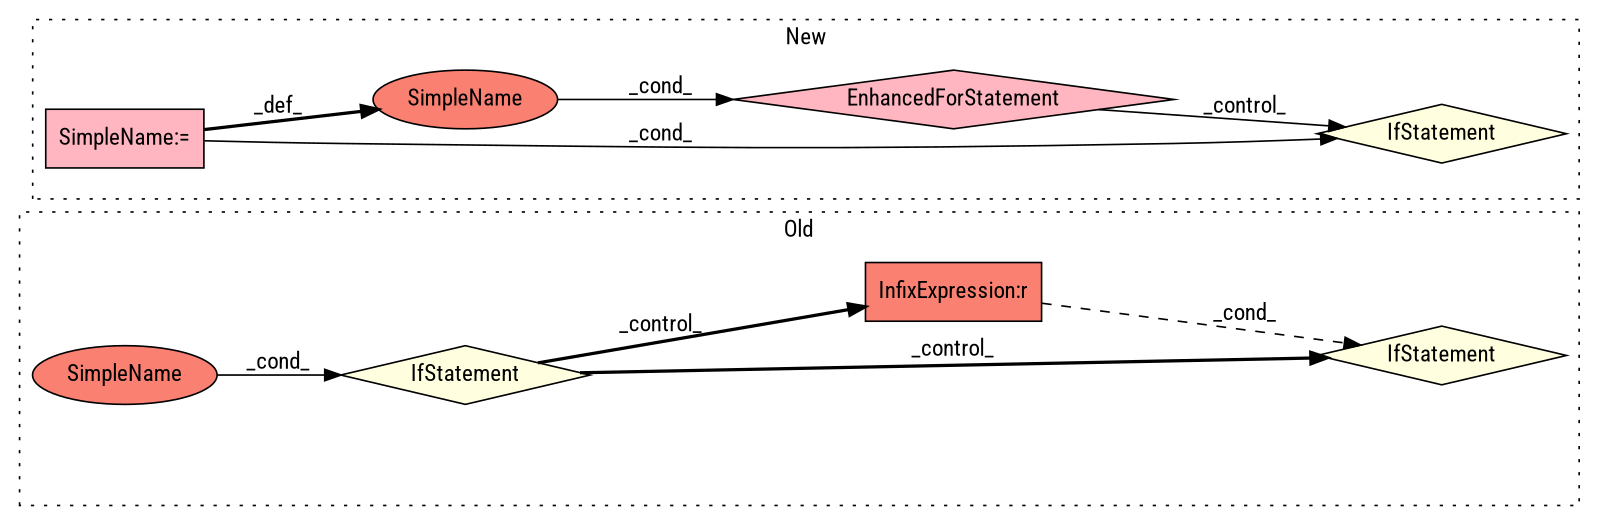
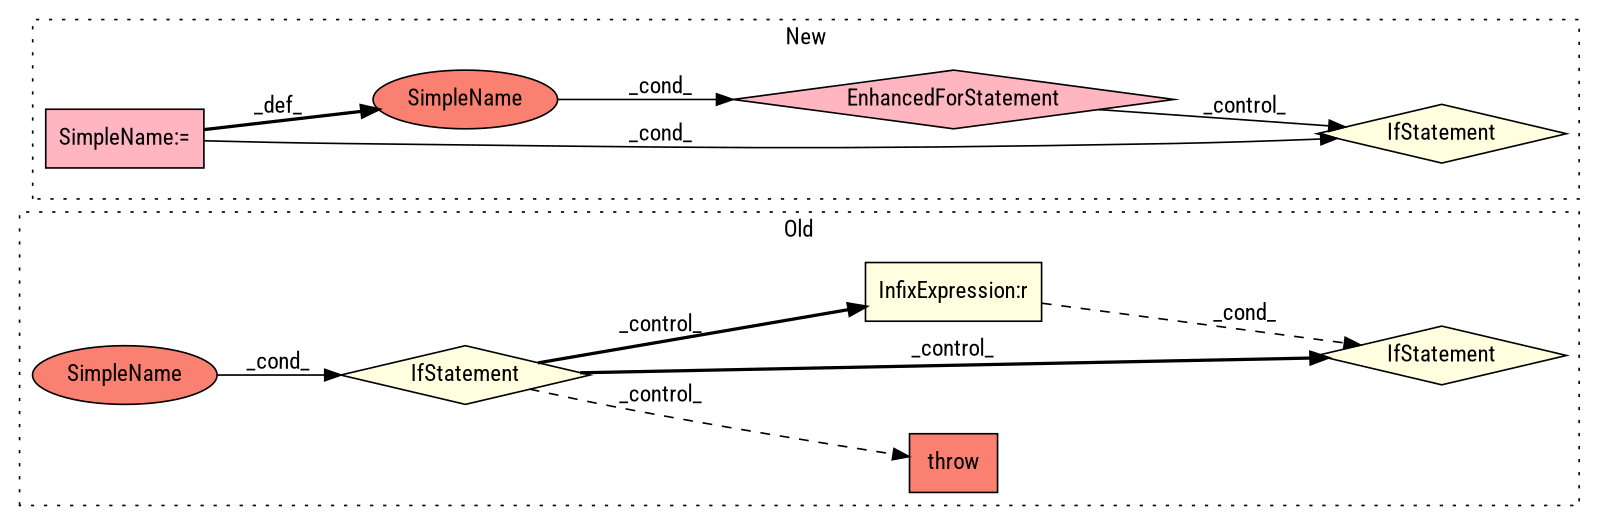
node "InfixExpression:r": fillcolor salmon -> lightyellow
node "throw": added
